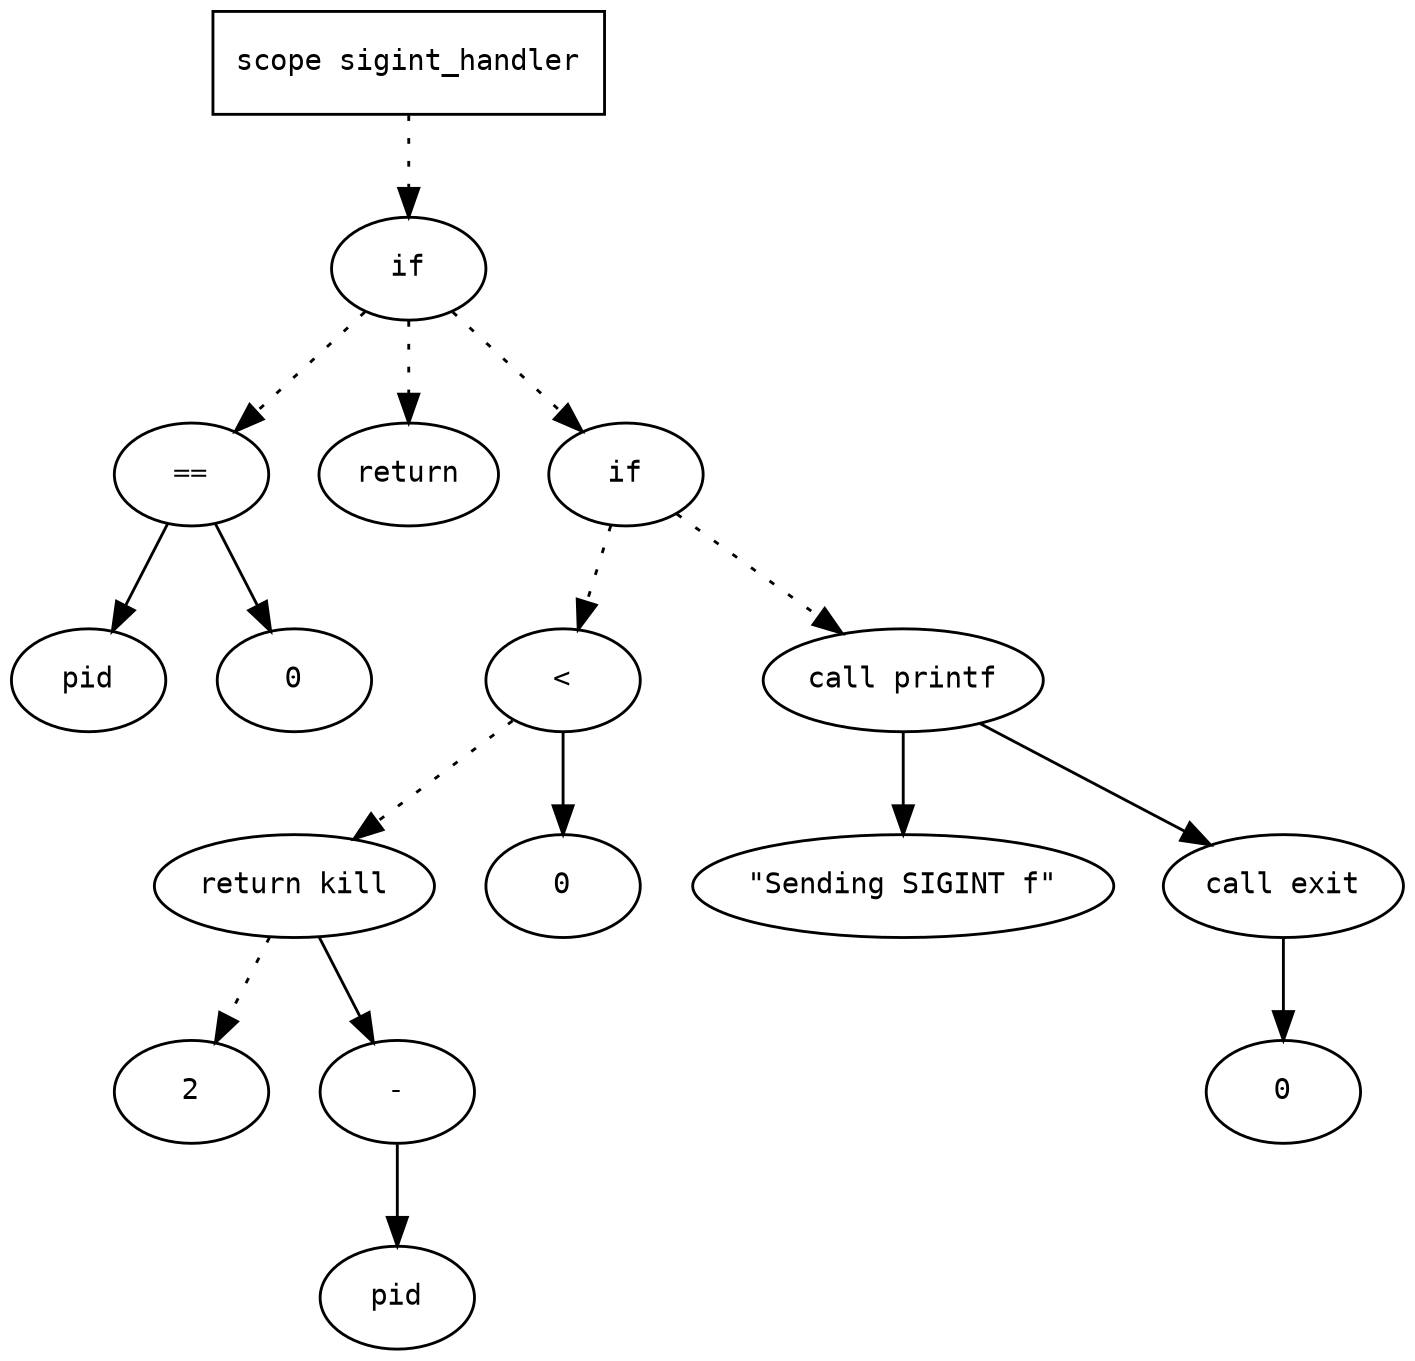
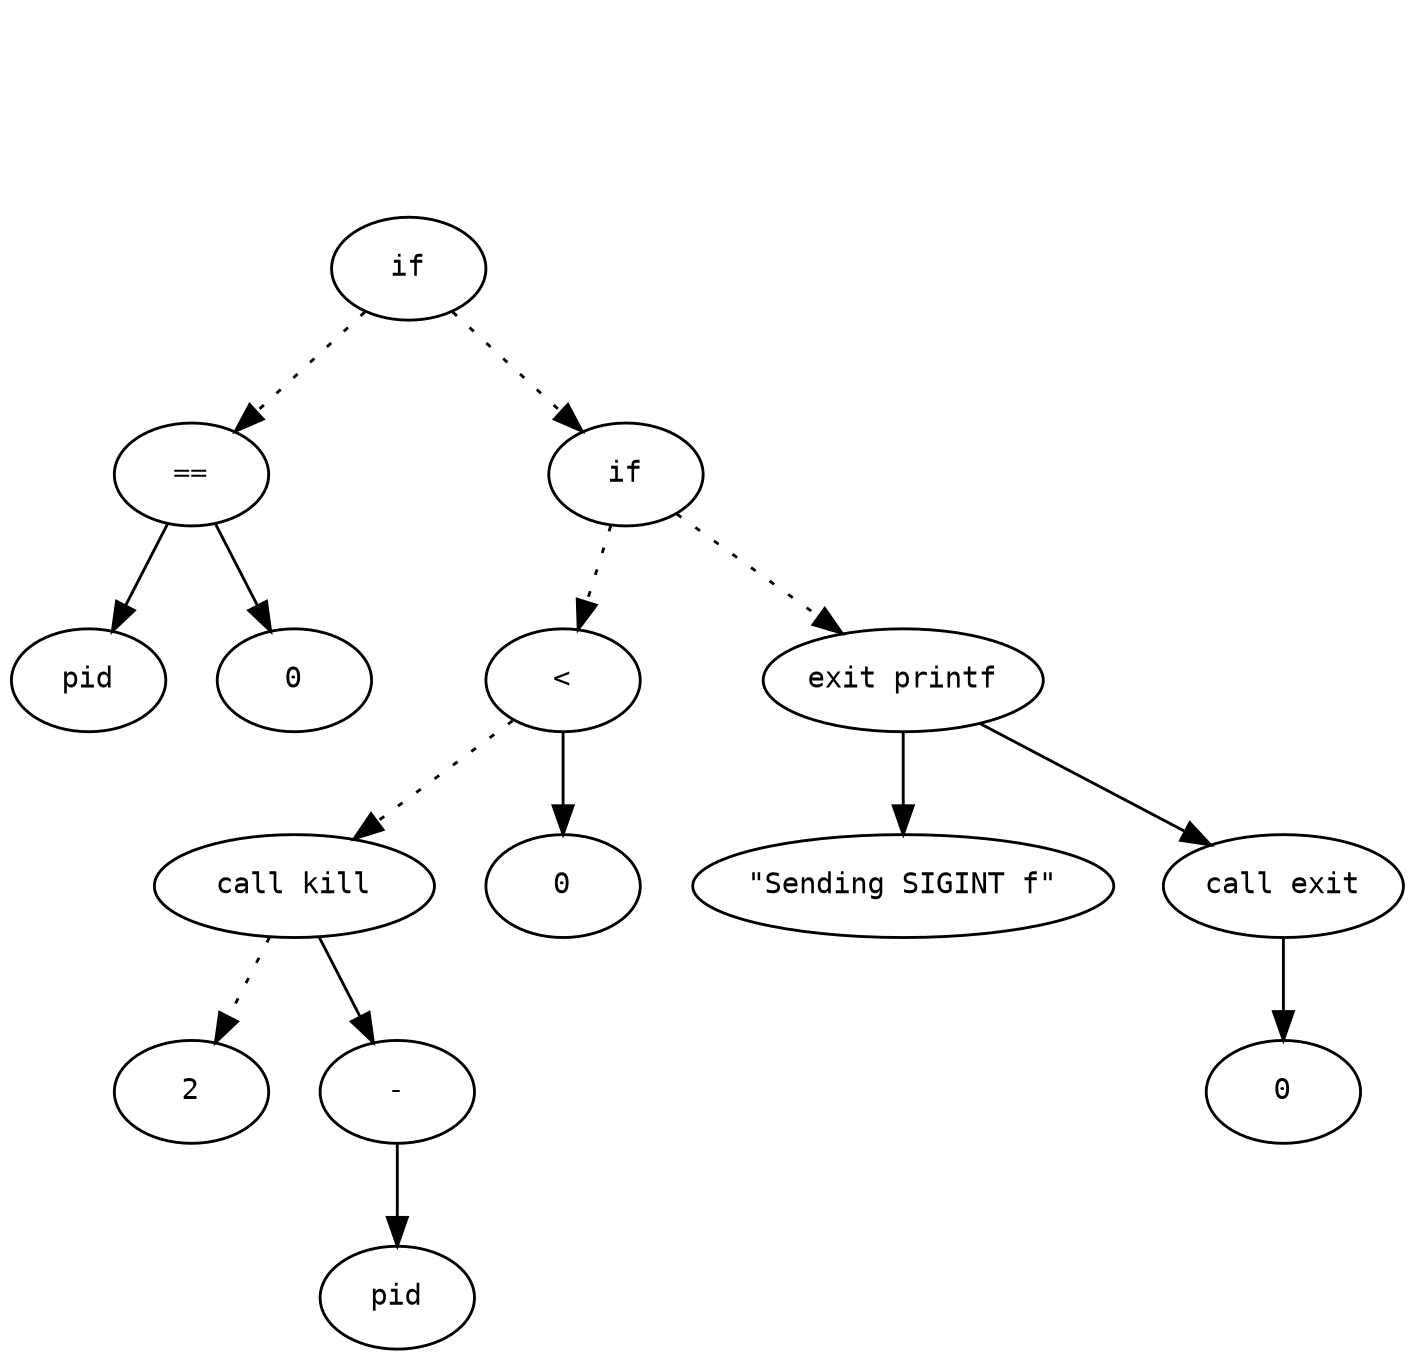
node "scope sigint_handler": removed
node "return": removed
node "call printf": label "call printf" -> "exit printf"
node "return kill": label "return kill" -> "call kill"
